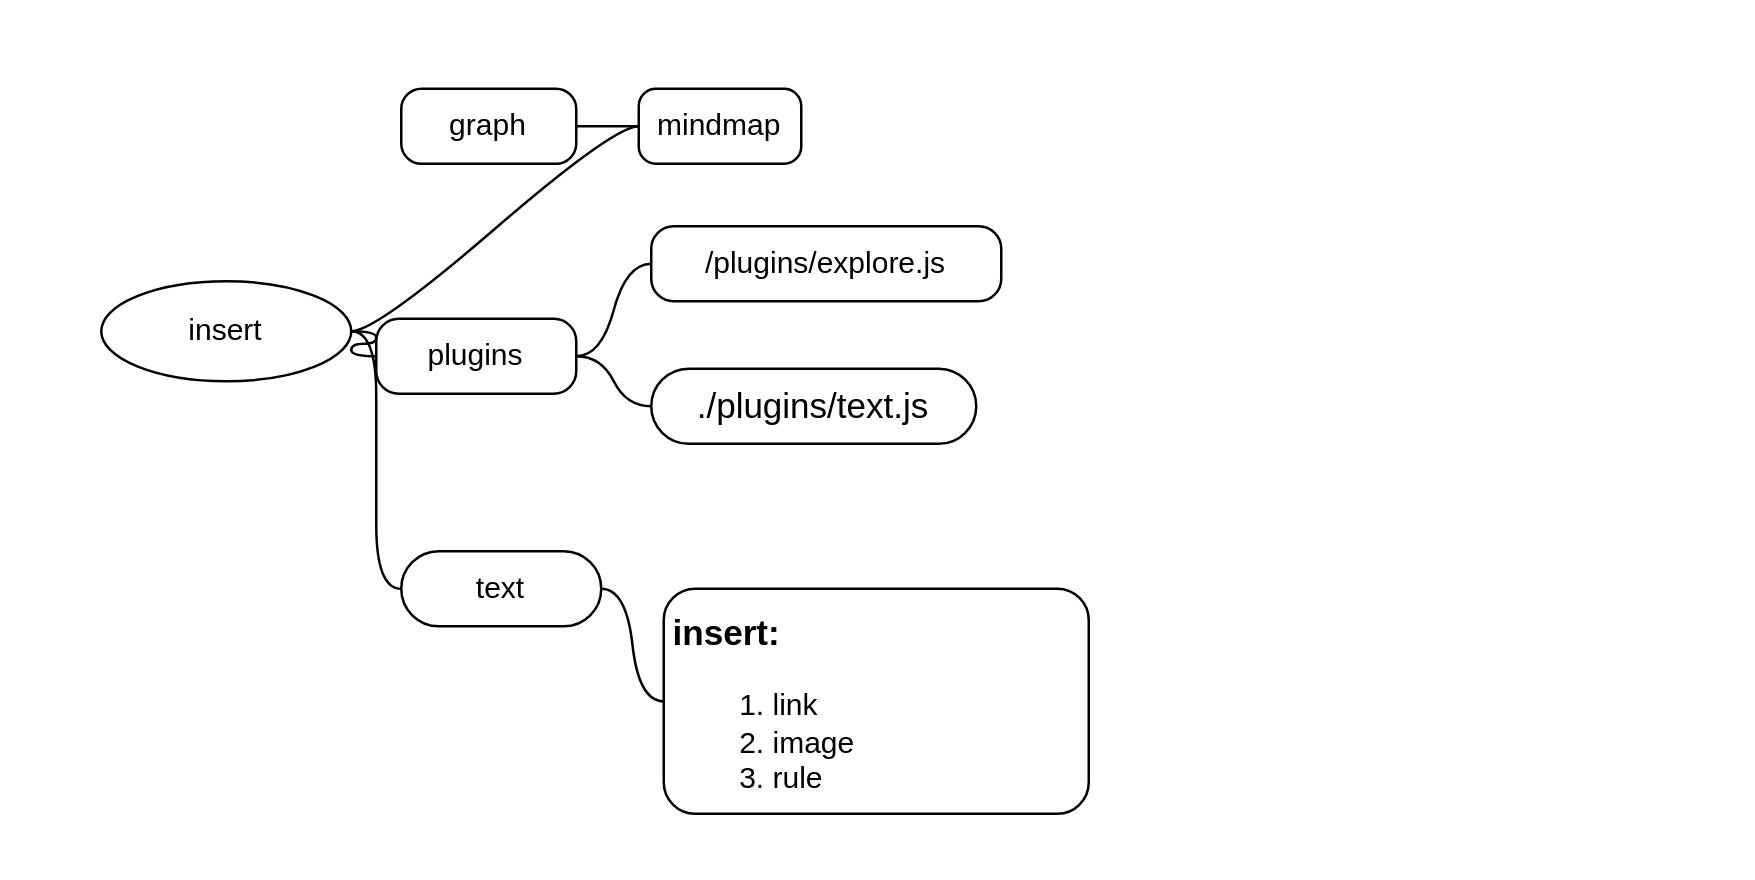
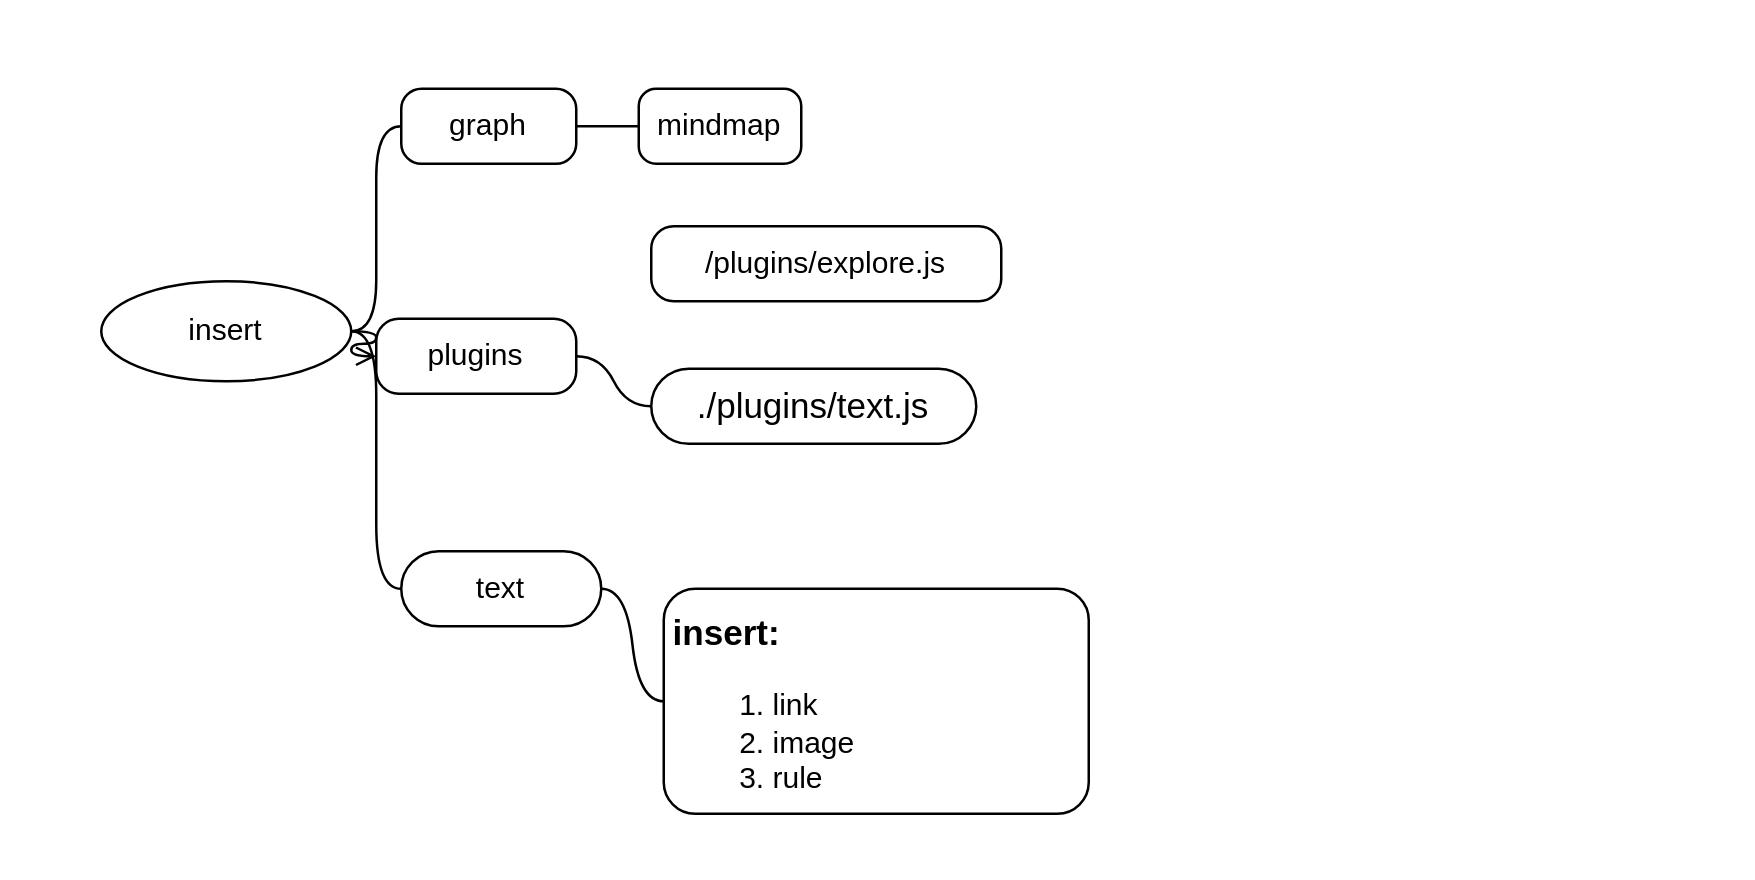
edge "mindmap" -- "insert": now "graph" -- "insert"
edge "/plugins/explore.js" -- "plugins": removed
edge "insert" -- "plugins": arrowhead none -> open
